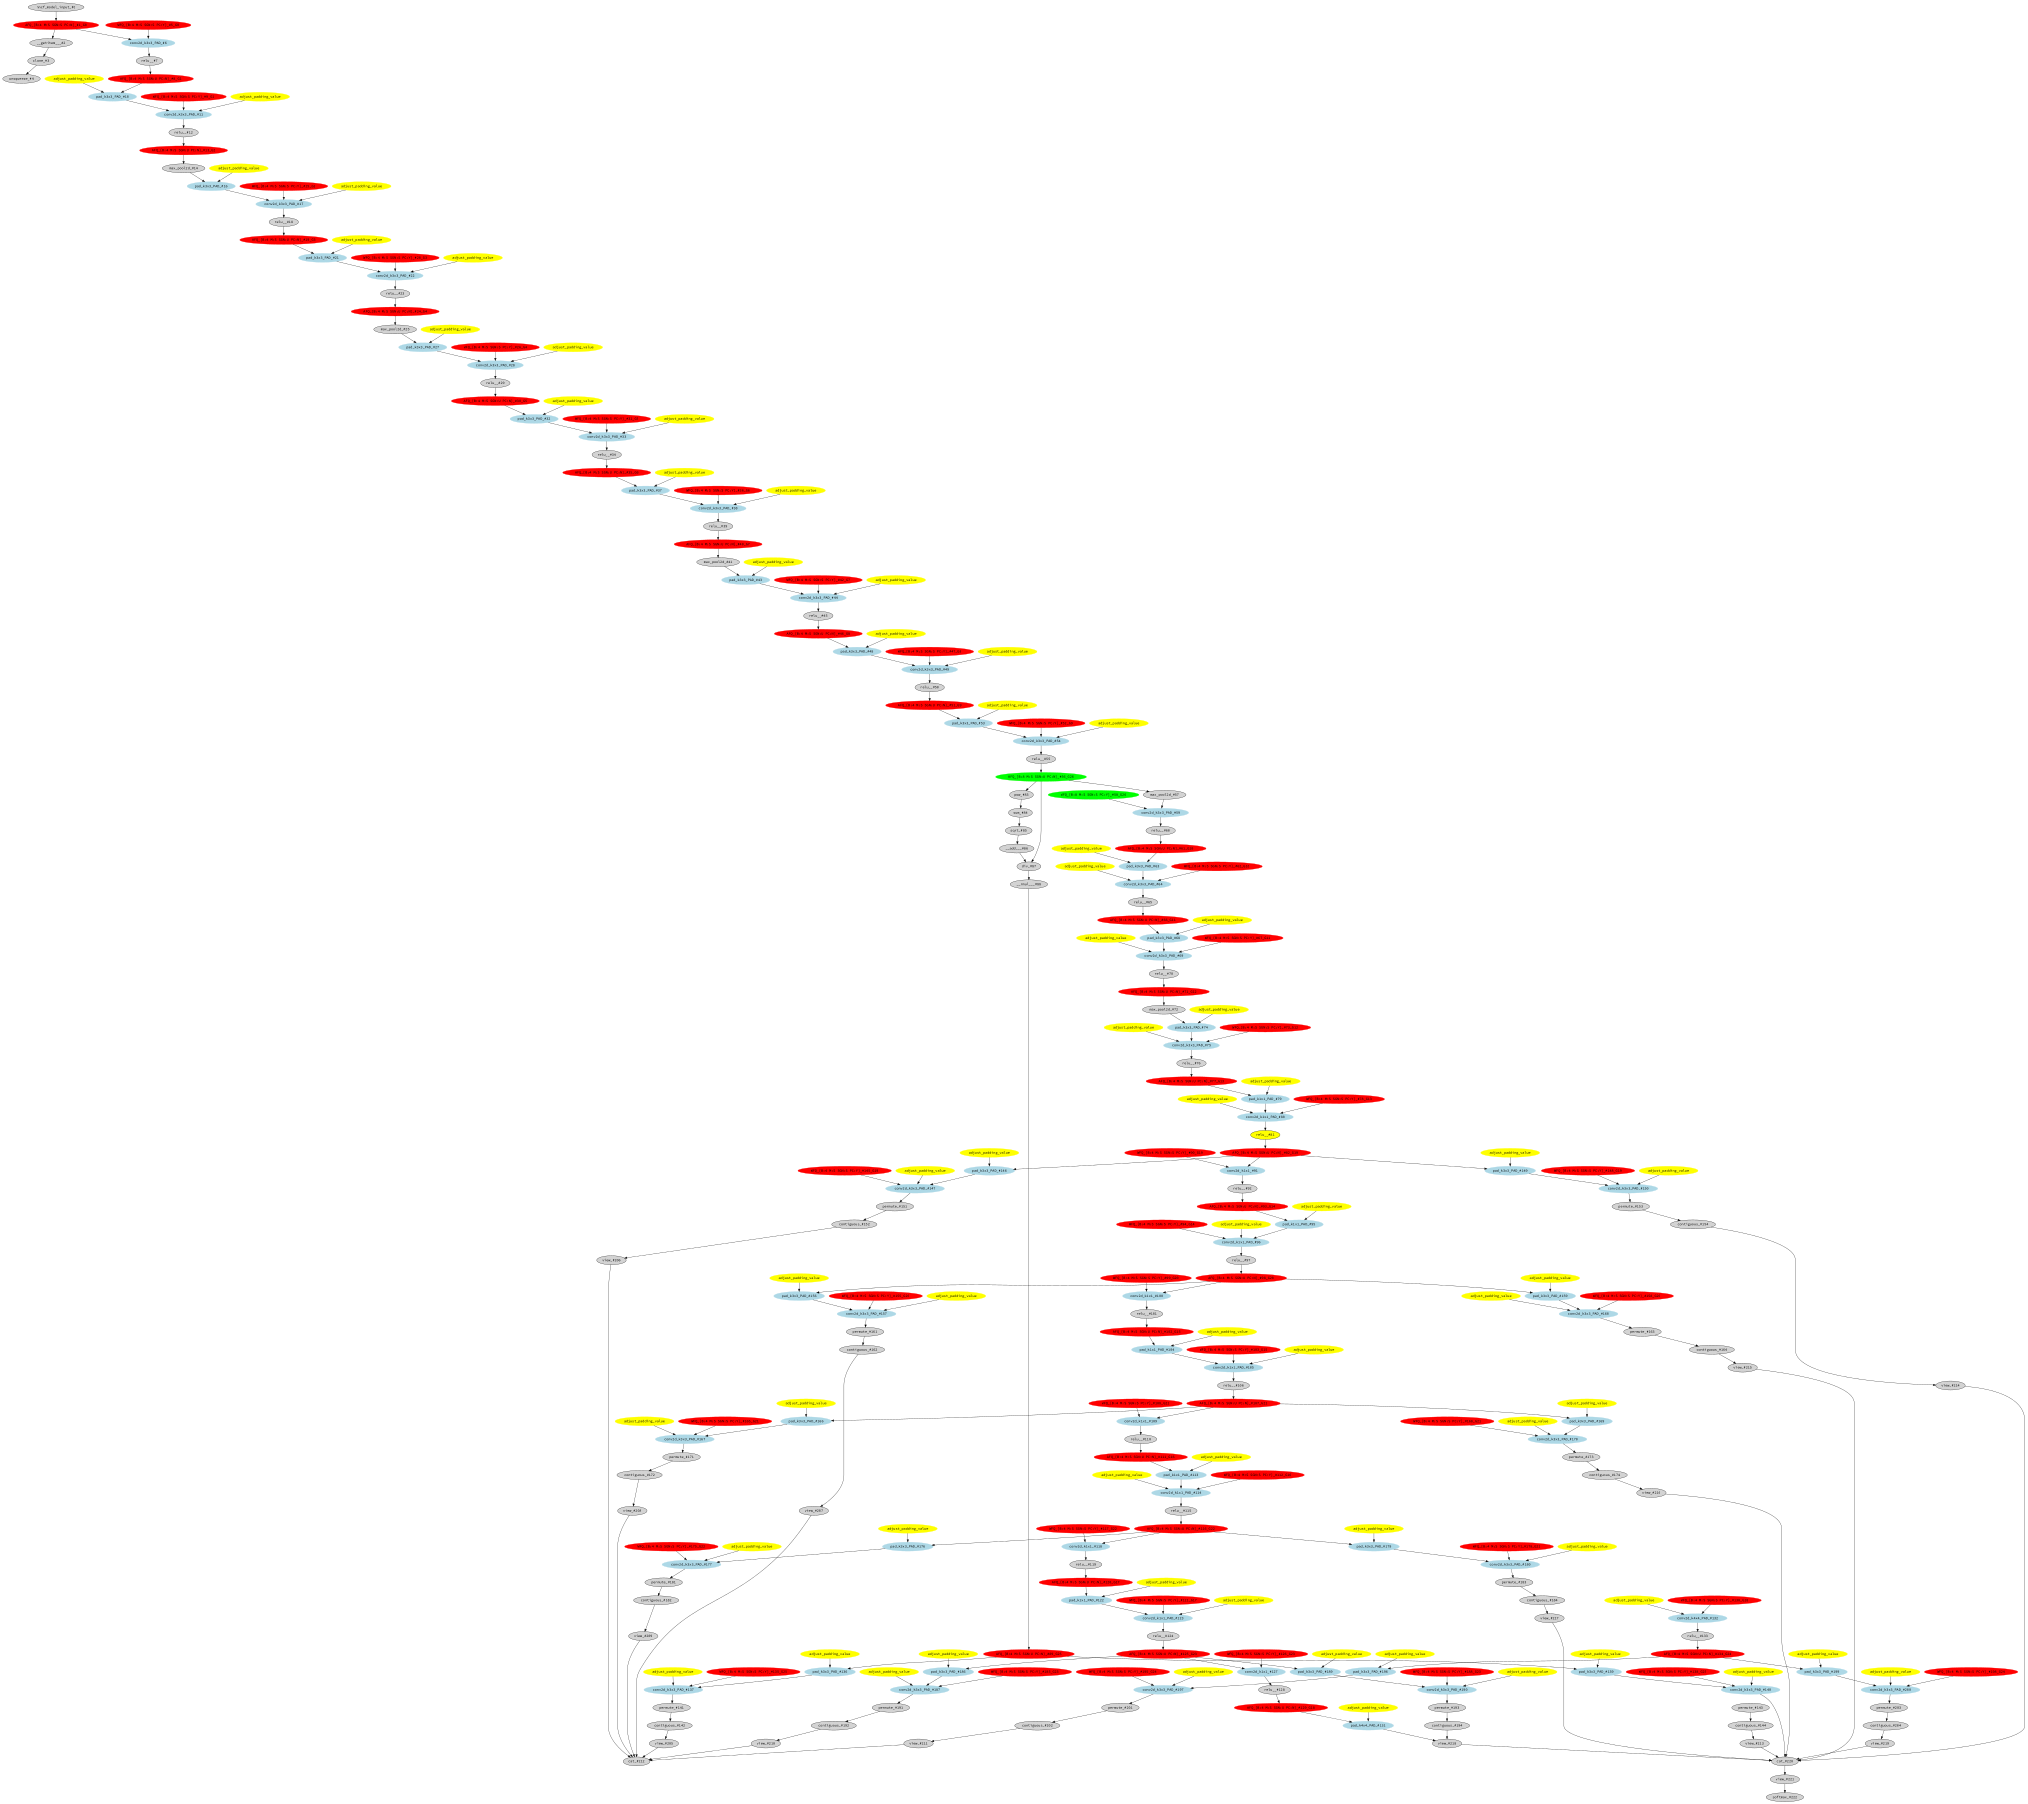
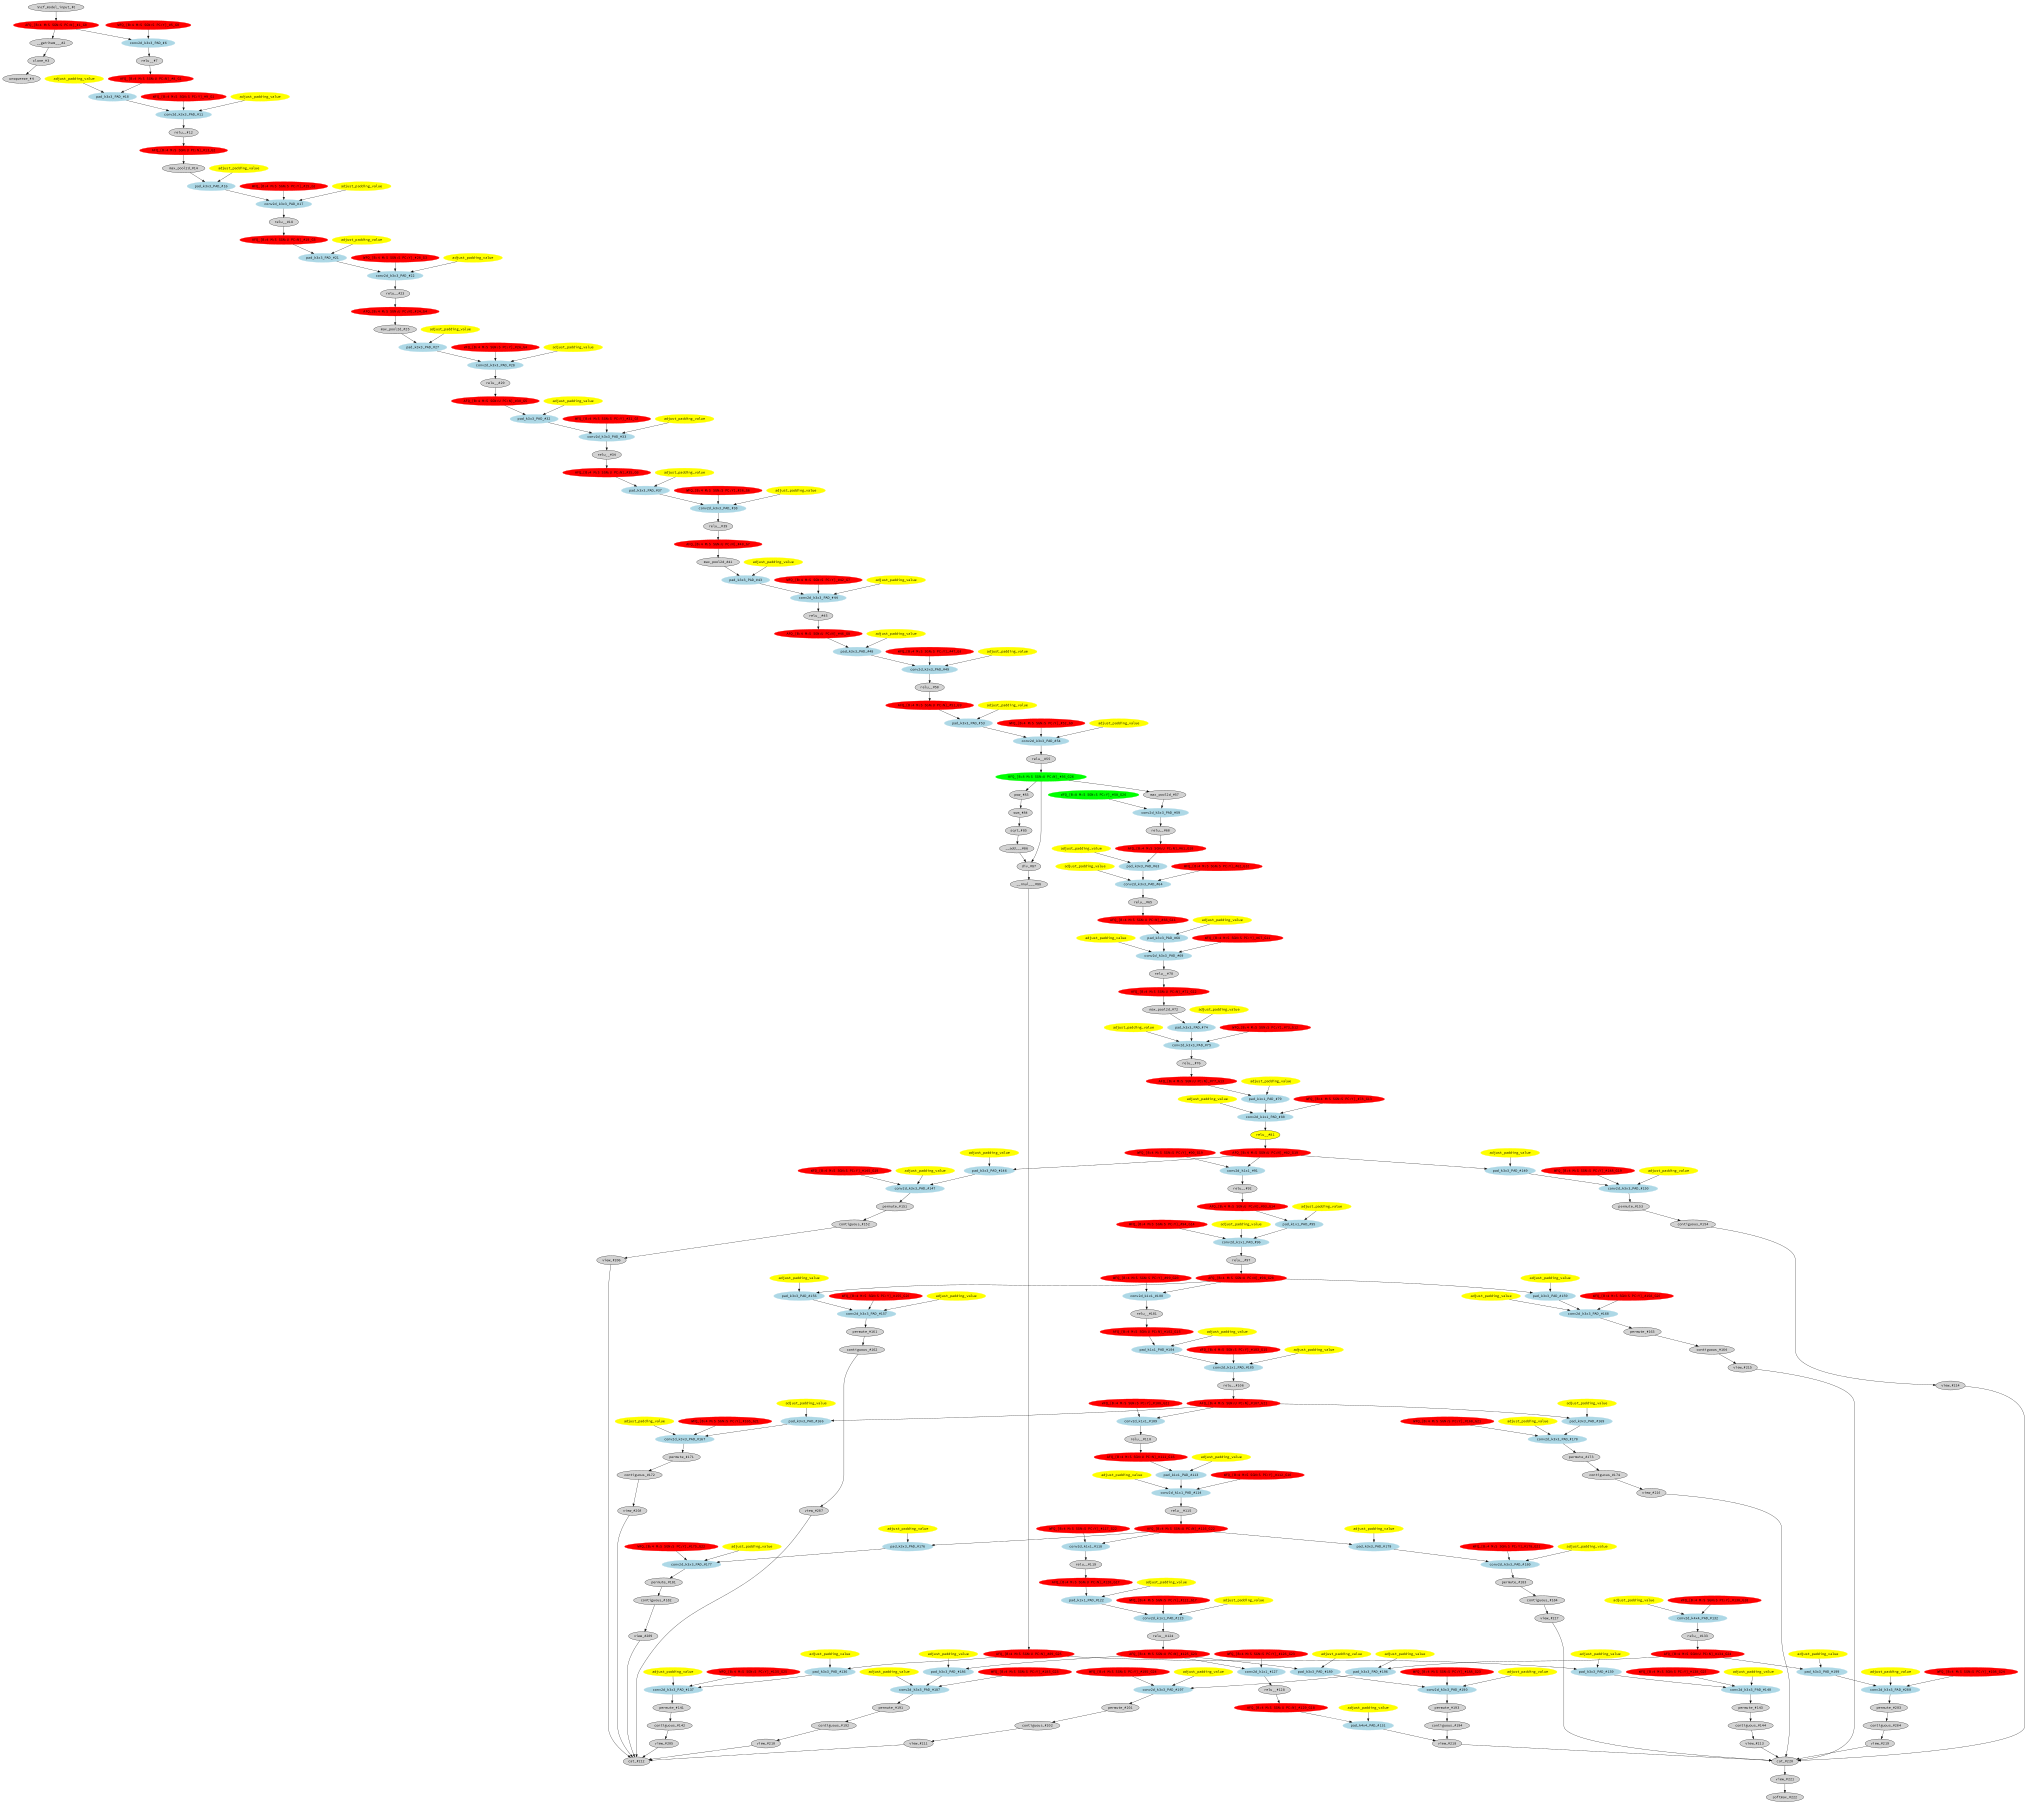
edge "conv2d_k3x3_PAD_#140" -> "cat_#220": now "conv2d_k3x3_PAD_#140" -> "permute_#143"
